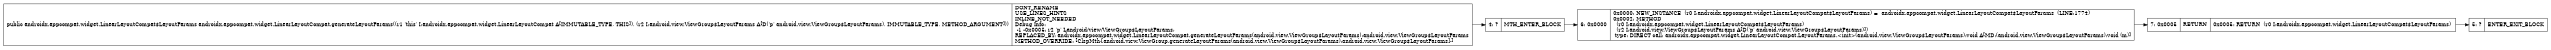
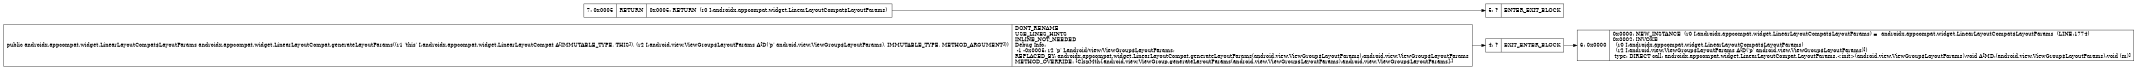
node "6: 0x0000": text "0x0002: METHOD" -> "0x0002: INVOKE"
node "4: ?": text "MTH_ENTER_BLOCK" -> "EXIT_ENTER_BLOCK"
edge "6: 0x0000" -> "7: 0x0005": removed
